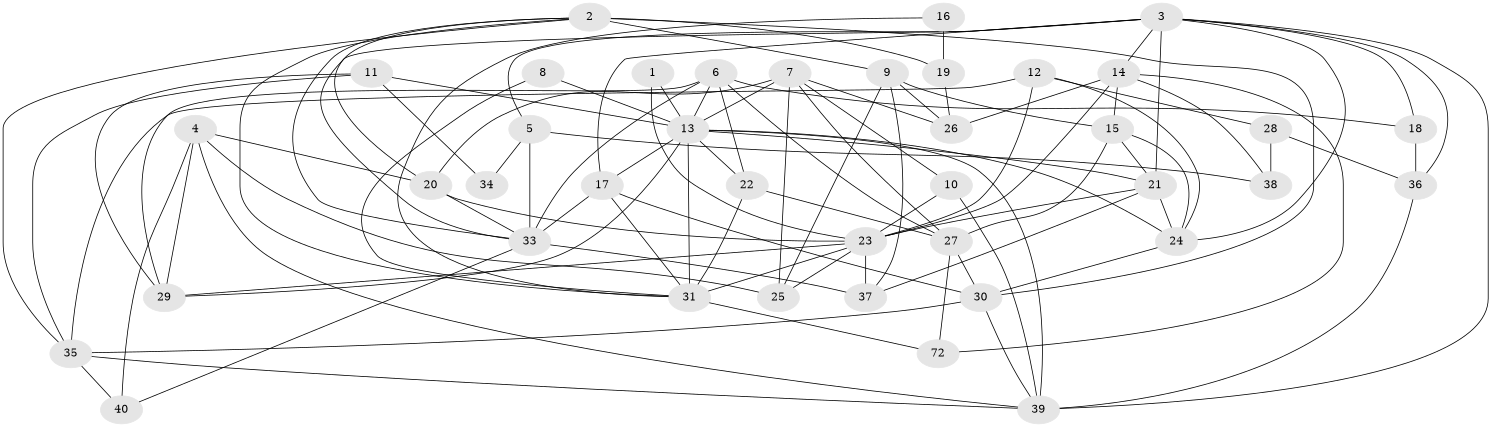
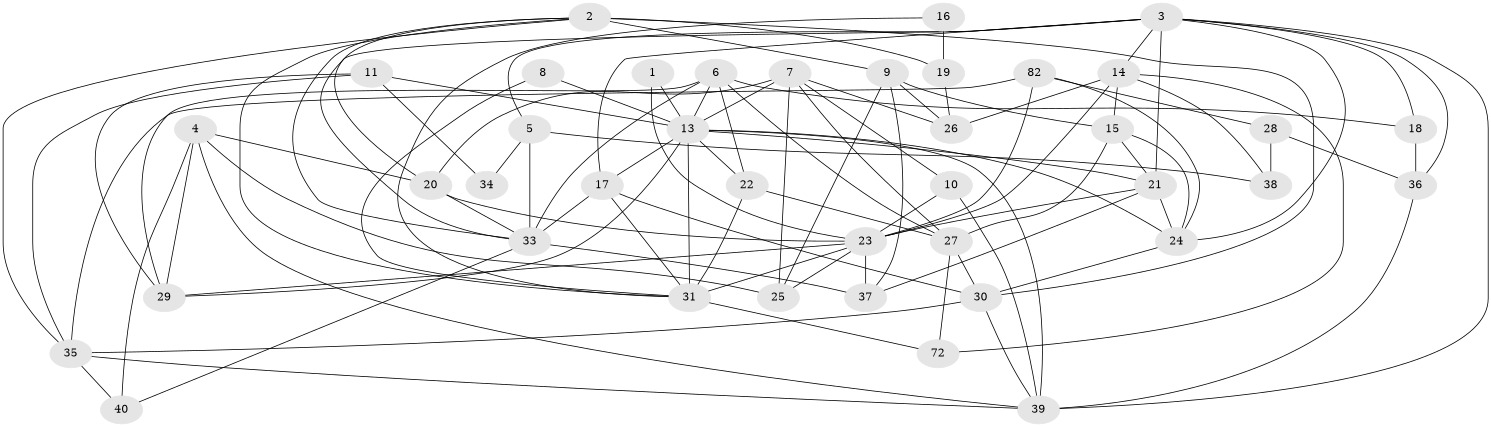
node "12": label "12" -> "82"
